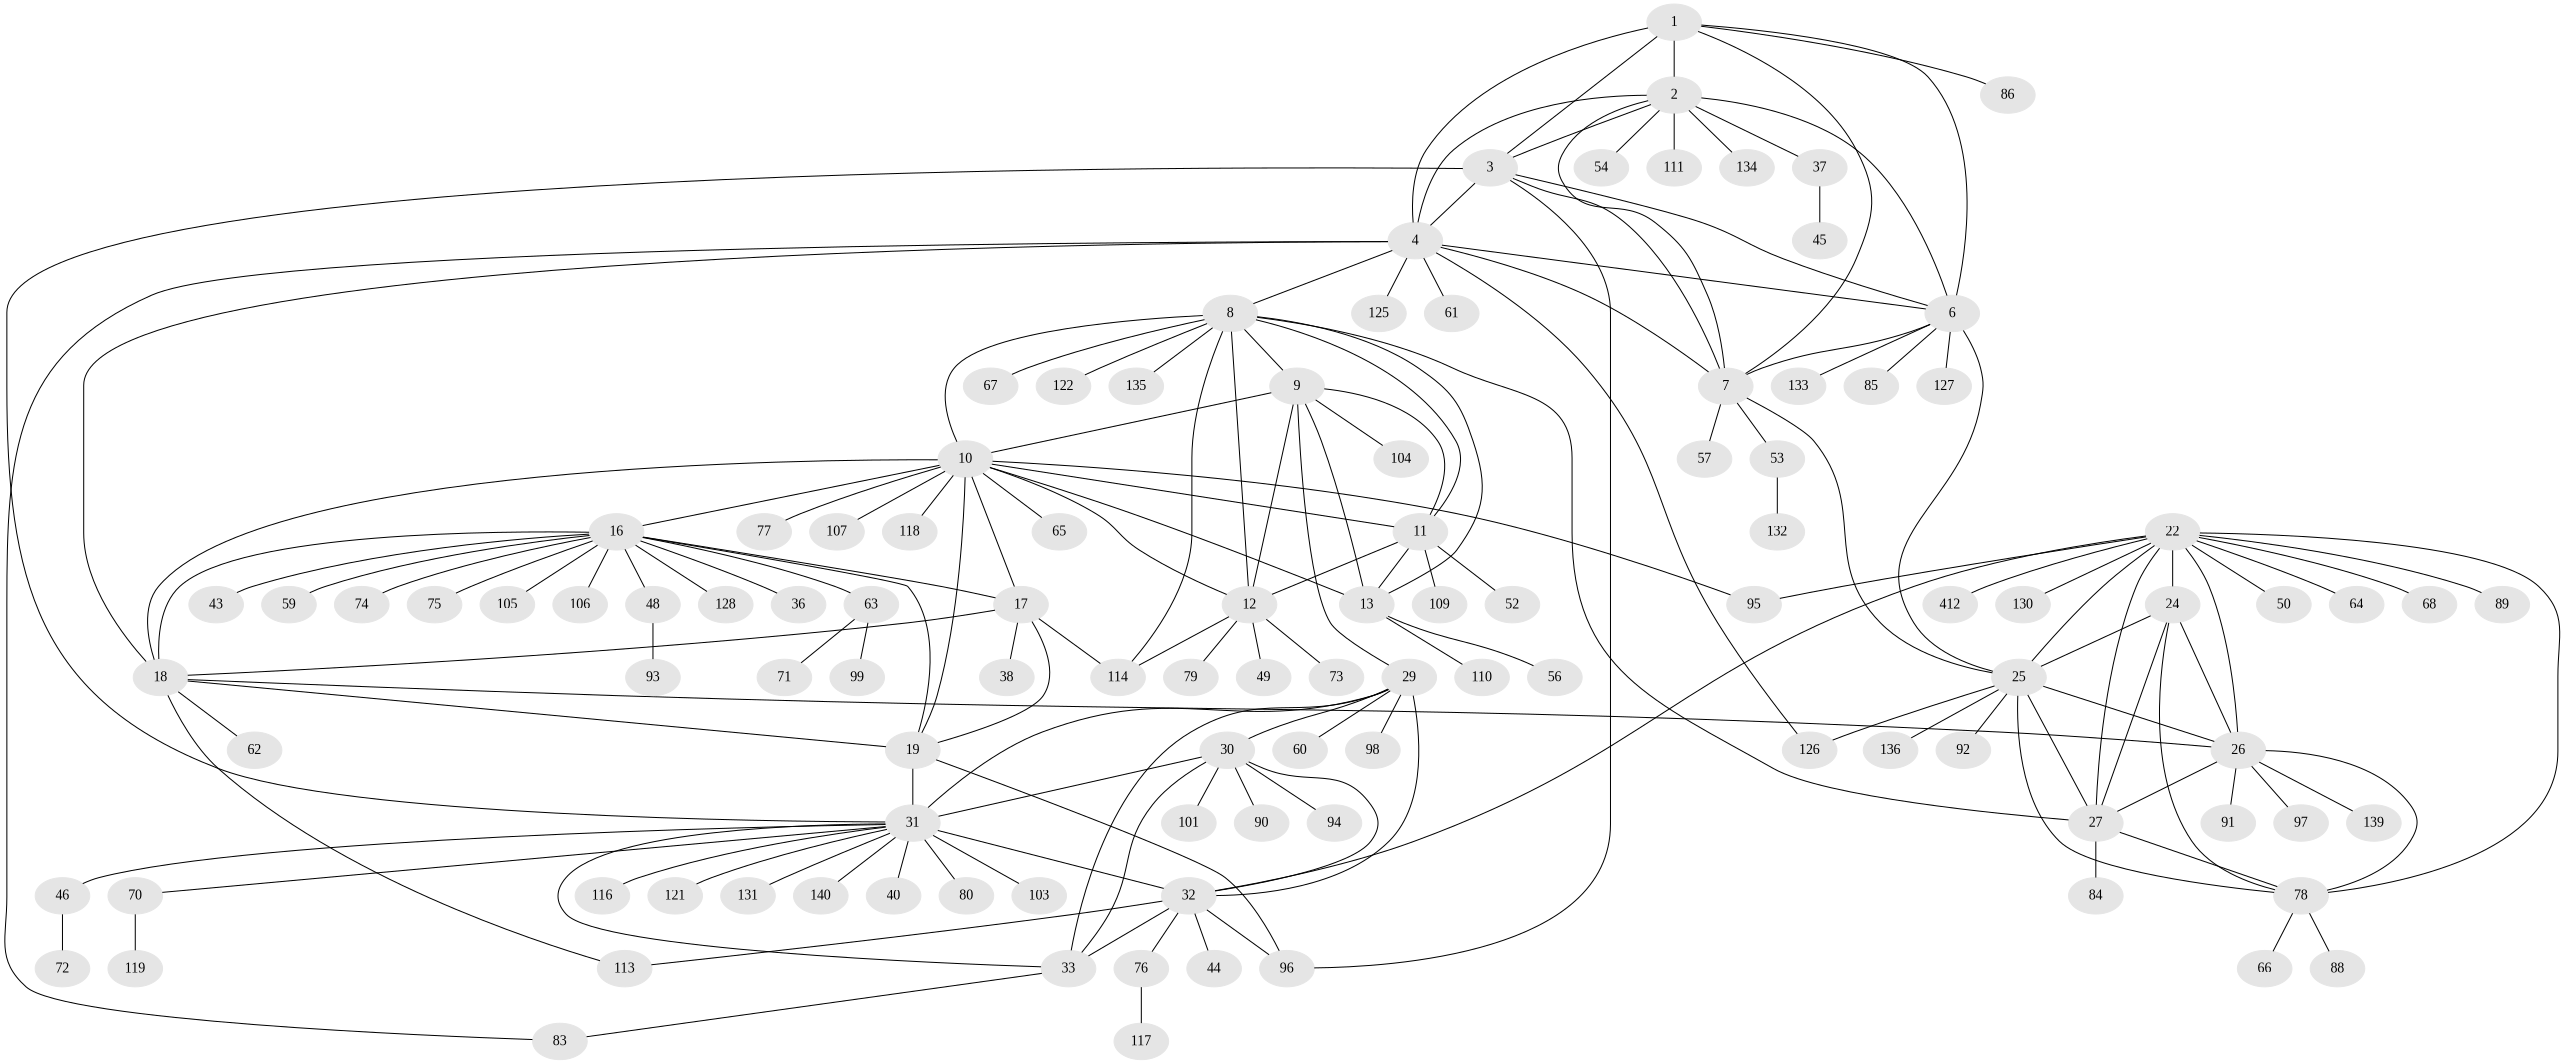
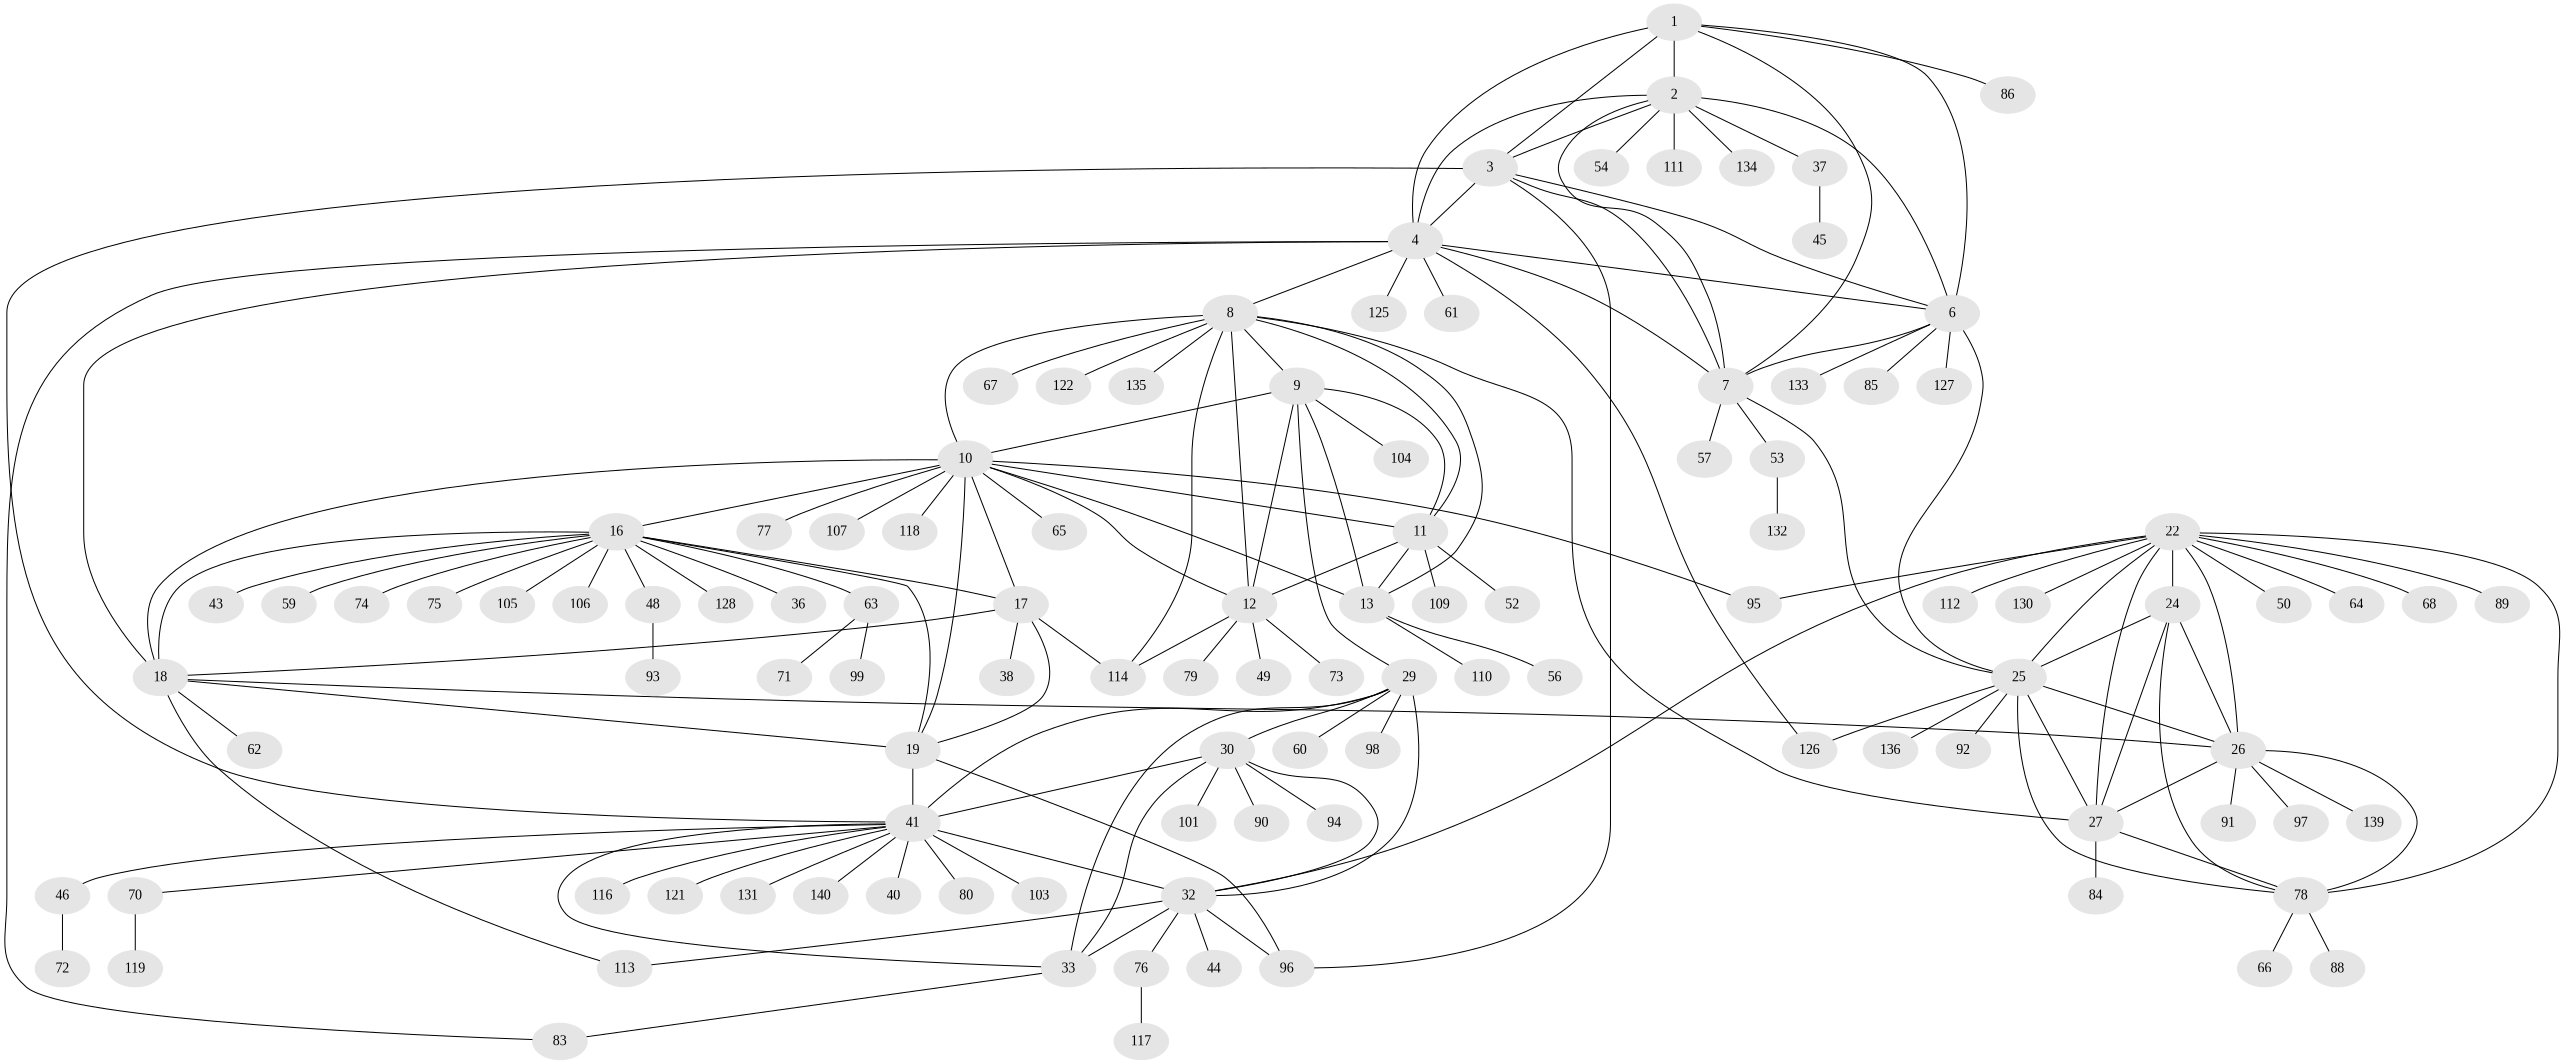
node "412": label "412" -> "112"
node "31": label "31" -> "41"
